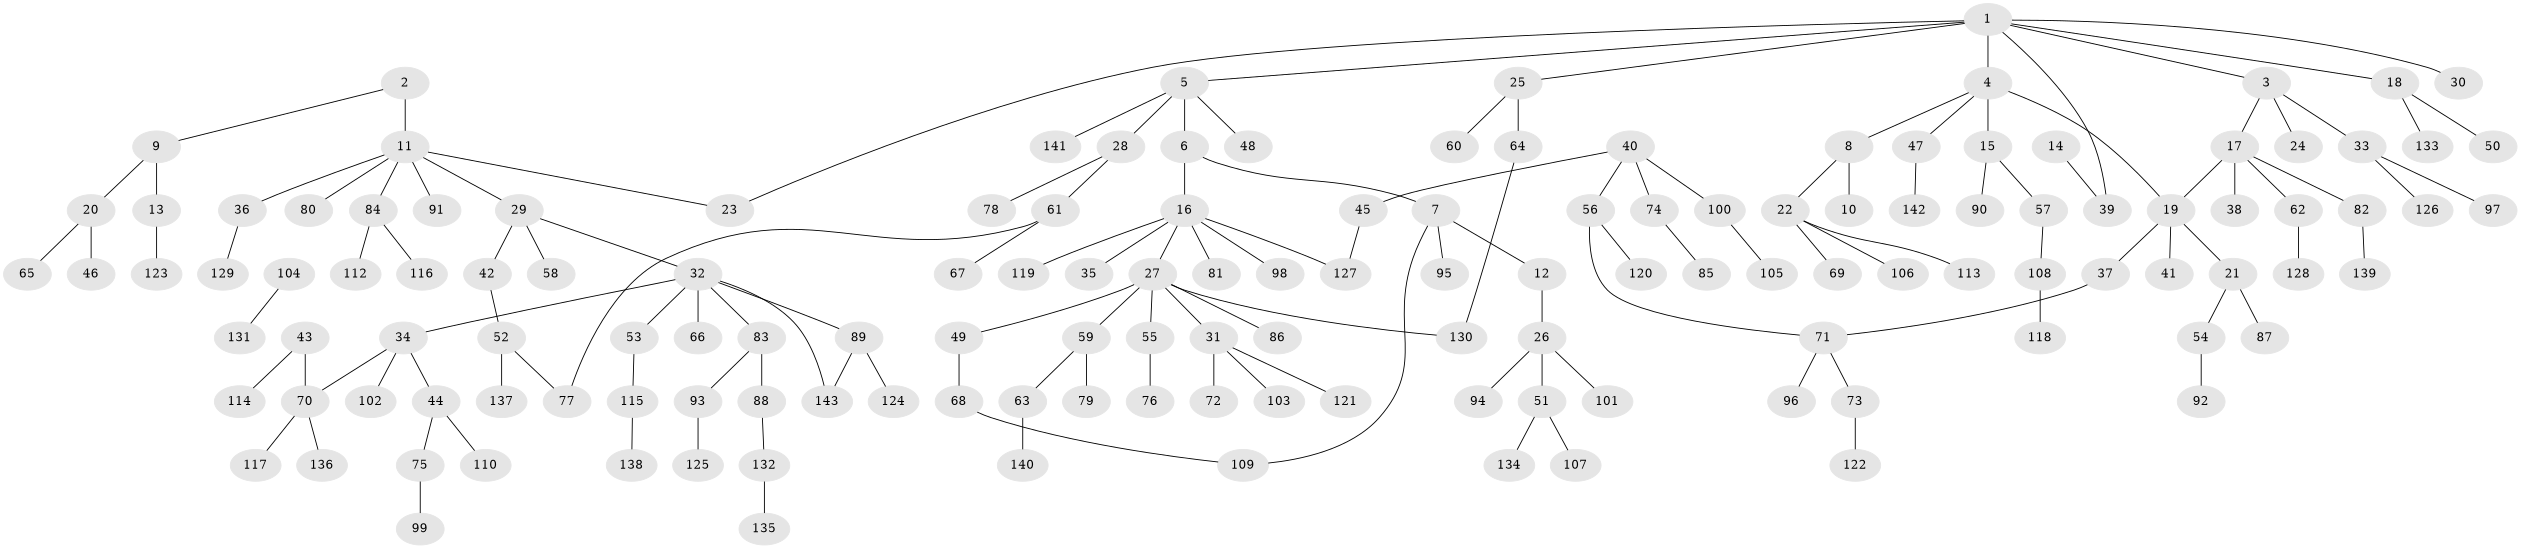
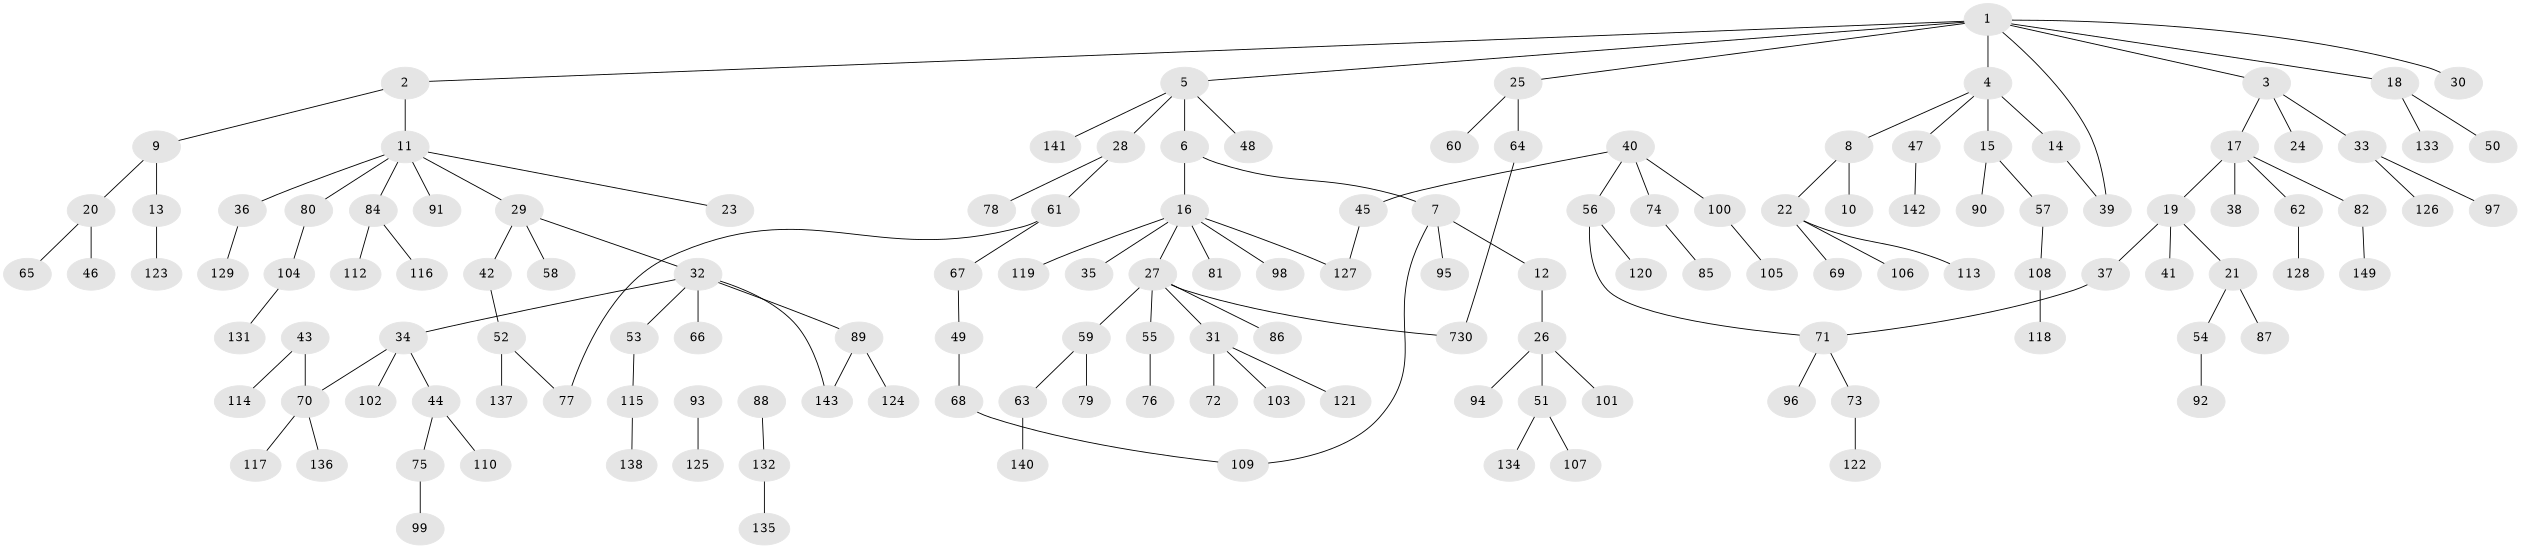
edge "1" -- "23": now "1" -- "2"
edge "4" -- "19": now "4" -- "14"
edge "80" -- "104": added
node "139": label "139" -> "149"
edge "27" -- "49": now "67" -- "49"
node "83": removed
node "130": label "130" -> "730"
